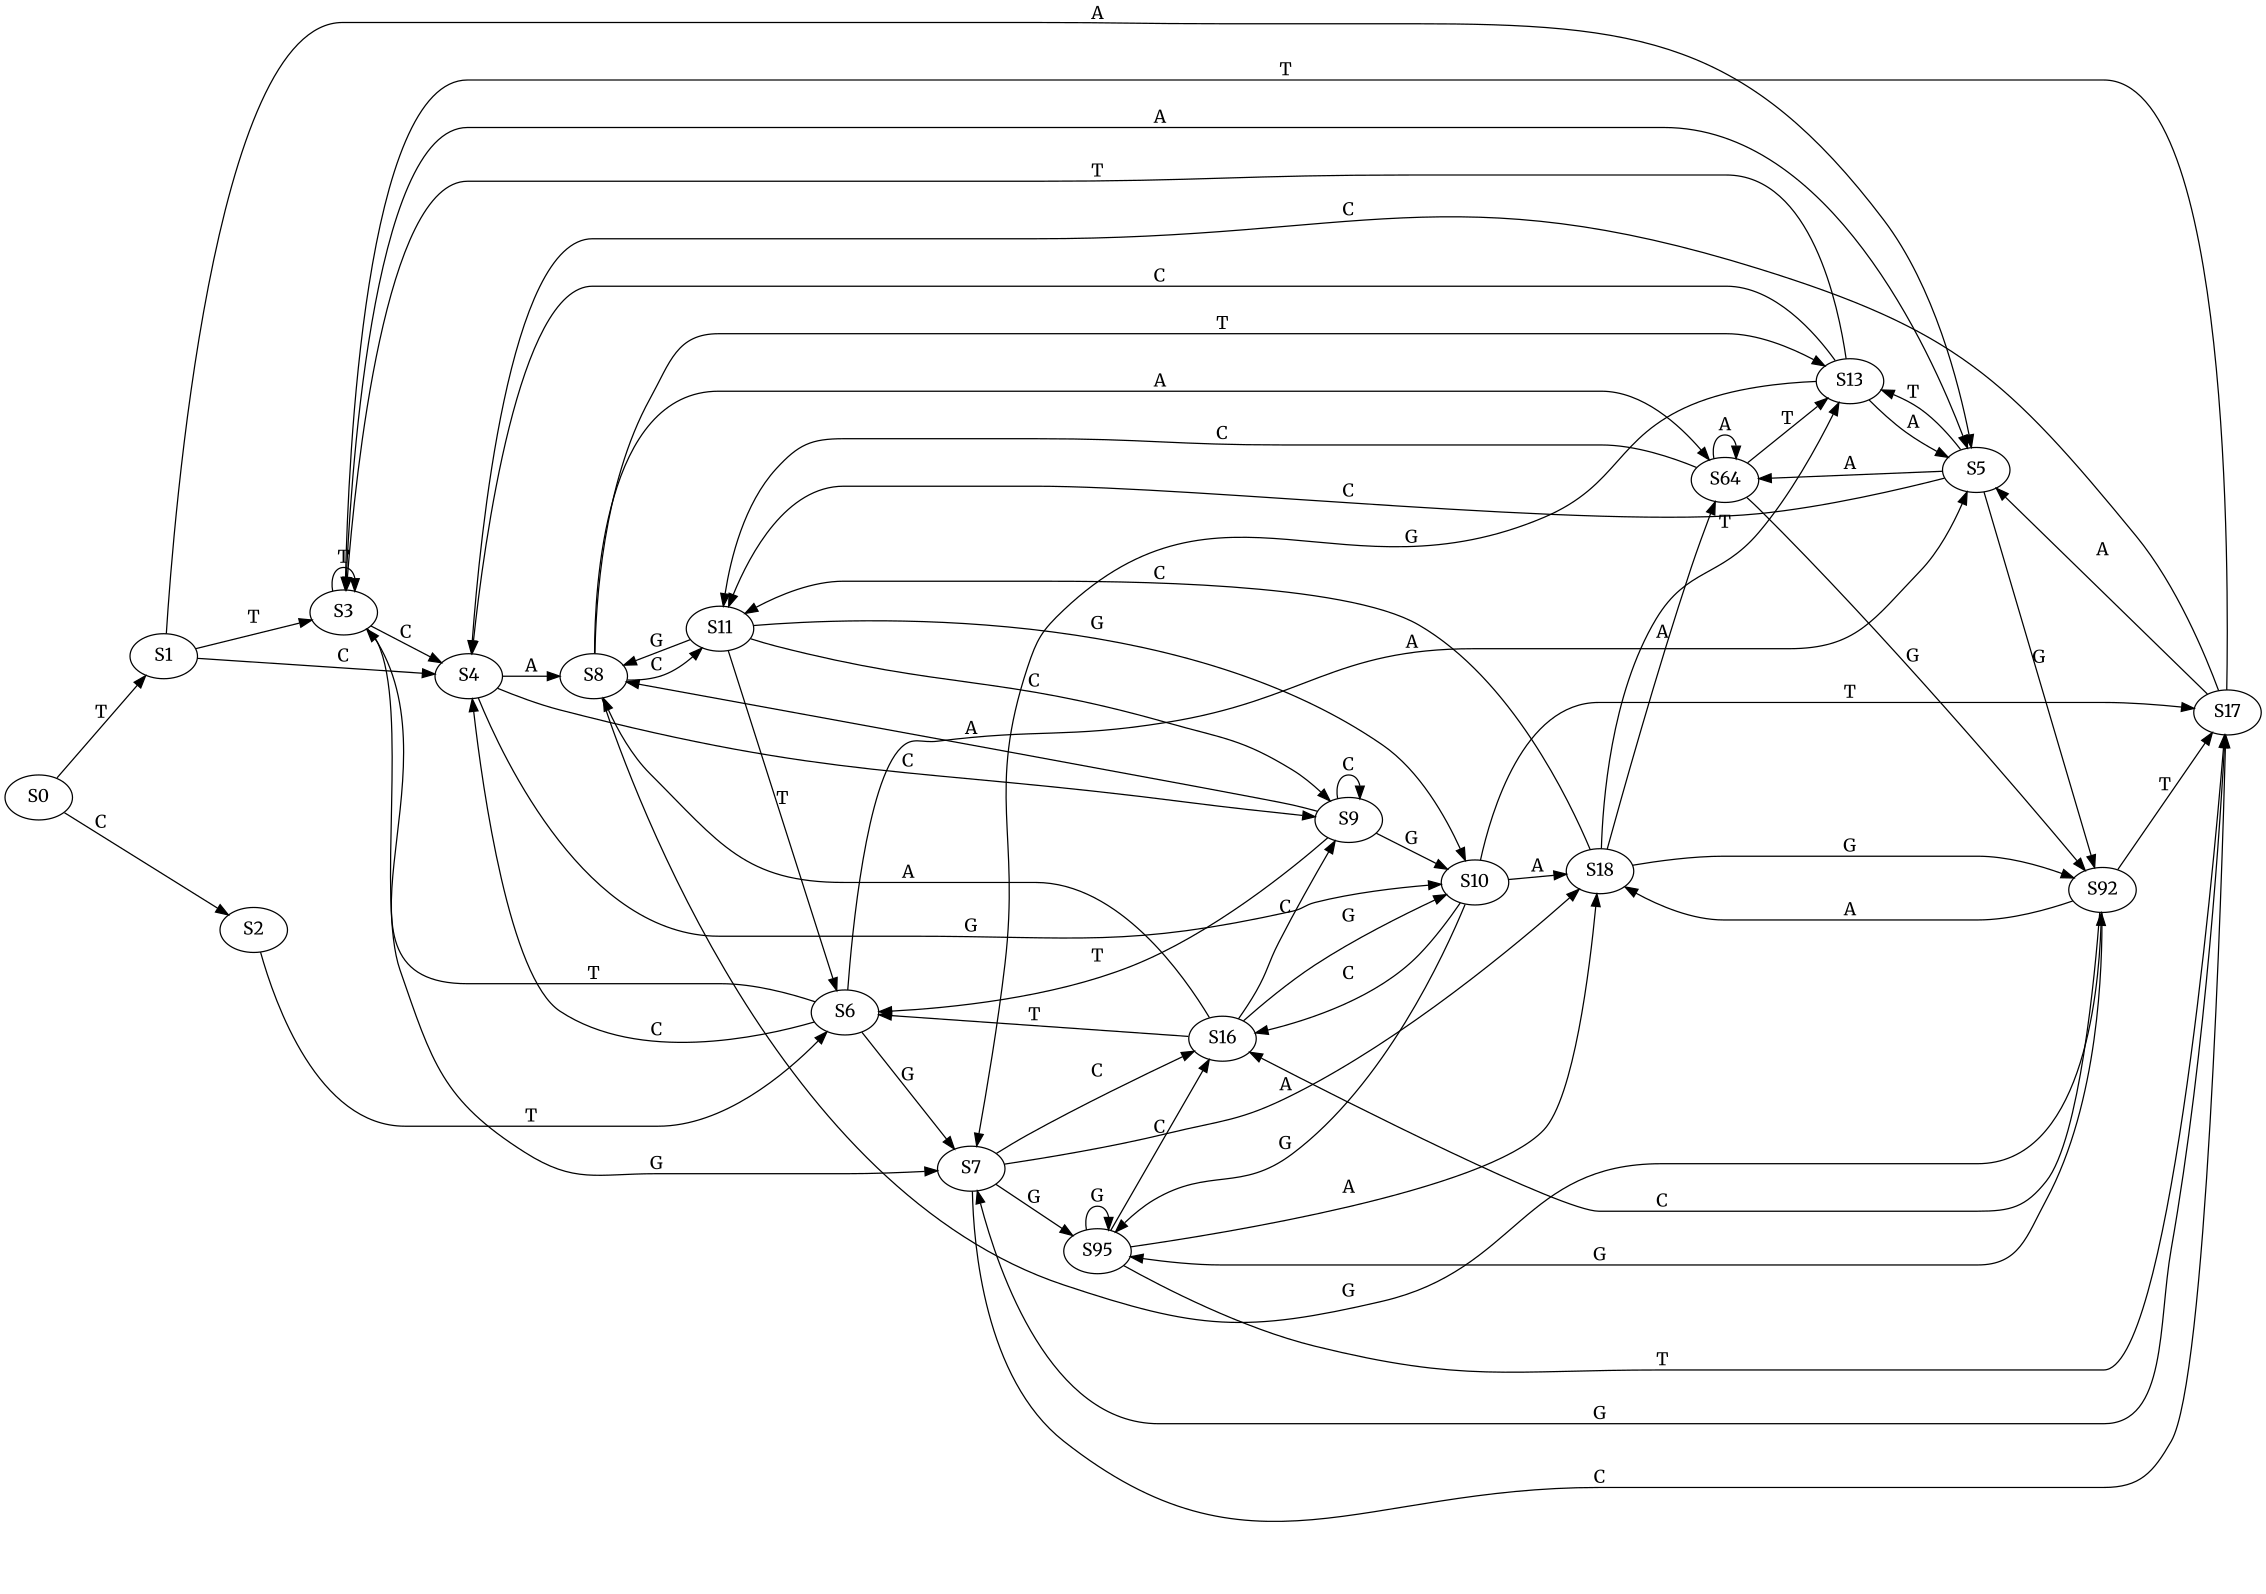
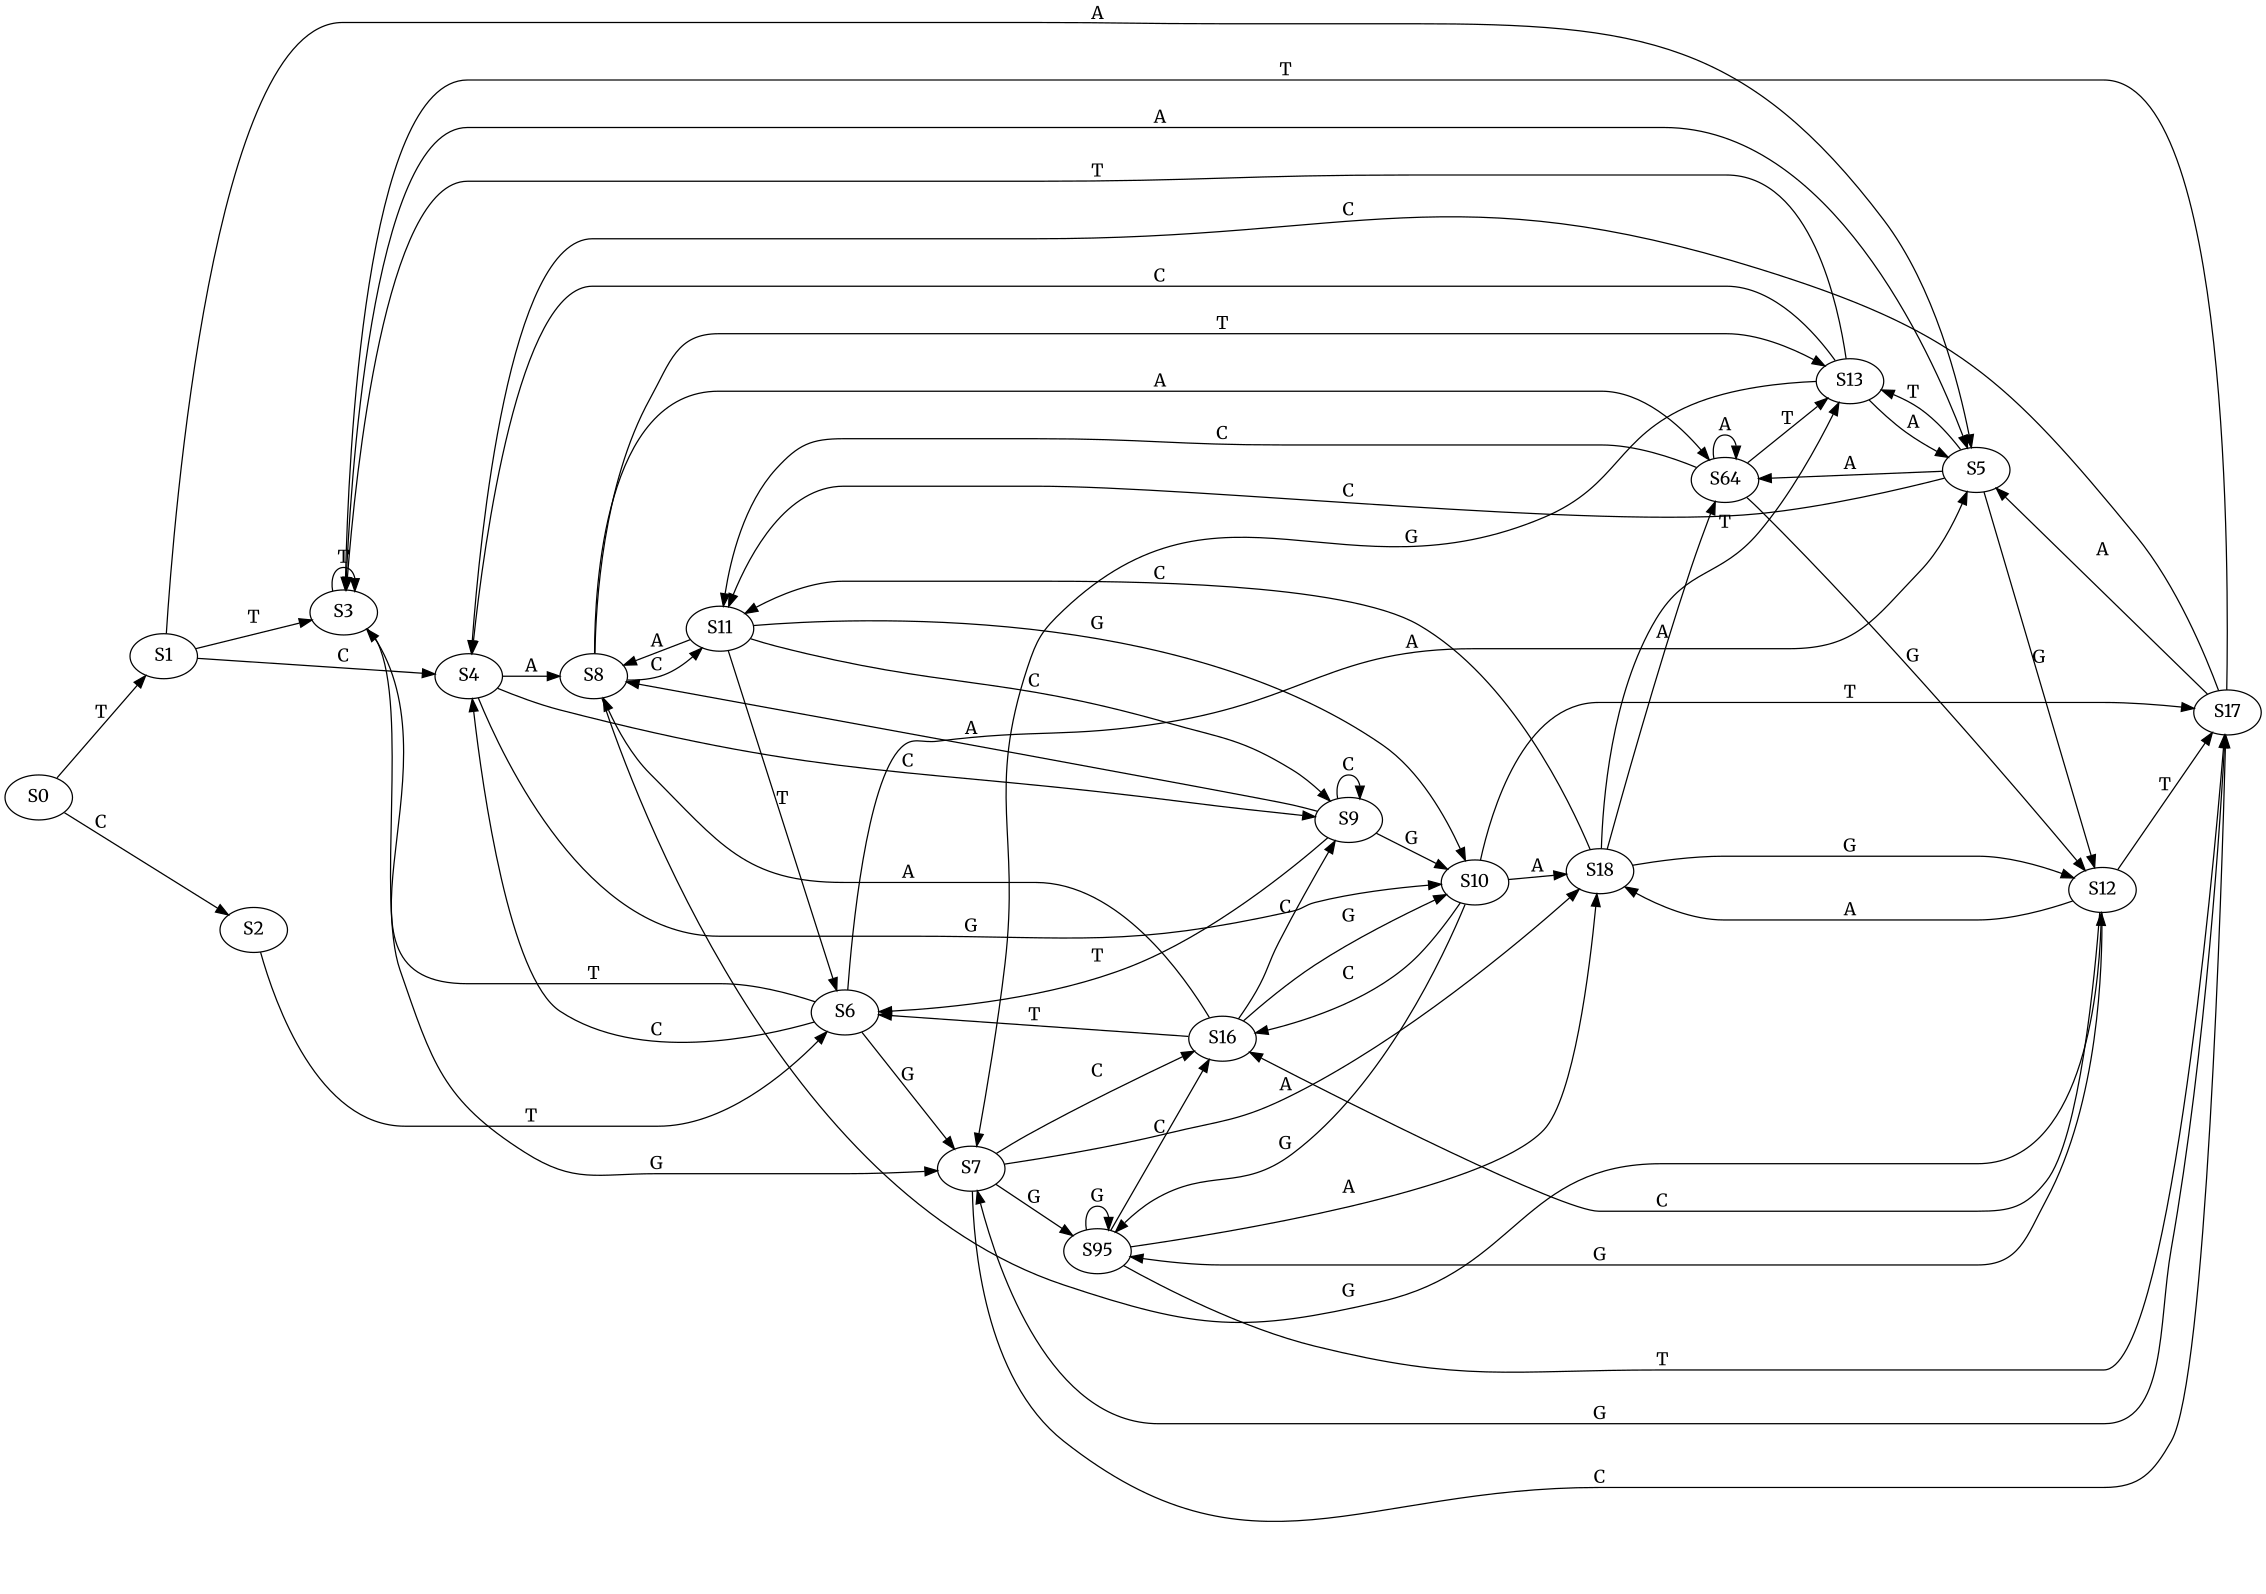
edge "S3" -> "S4": removed, label "C"
edge "S11" -> "S8": label "G" -> "A"
node "S92": label "S92" -> "S12"
